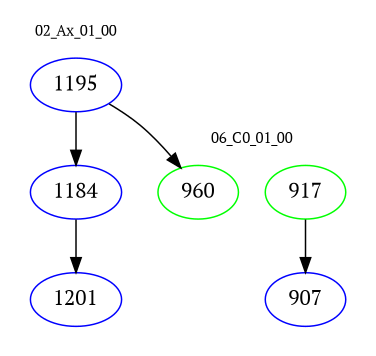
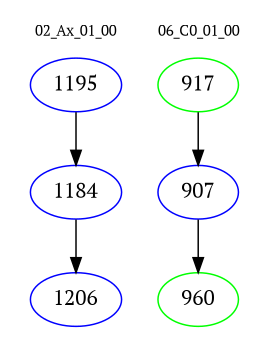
edge "1195" -> "960": now "907" -> "960"
node "1201": label "1201" -> "1206"
